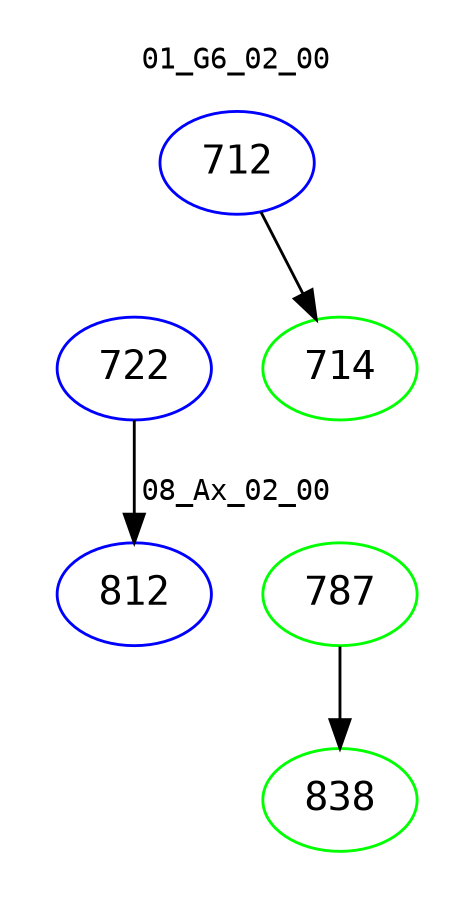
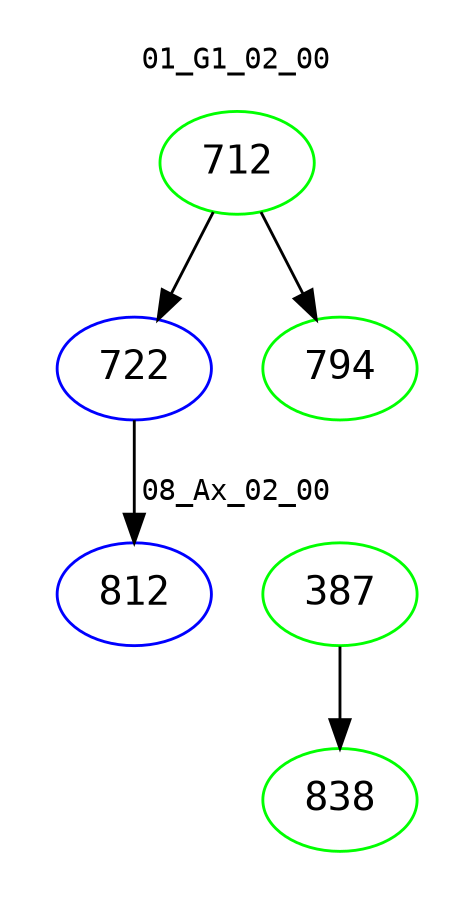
cluster "01_G6_02_00": label "01_G6_02_00" -> "01_G1_02_00"
node "712": color blue -> green
edge "712" -> "722": added
node "714": label "714" -> "794"
node "787": label "787" -> "387"
